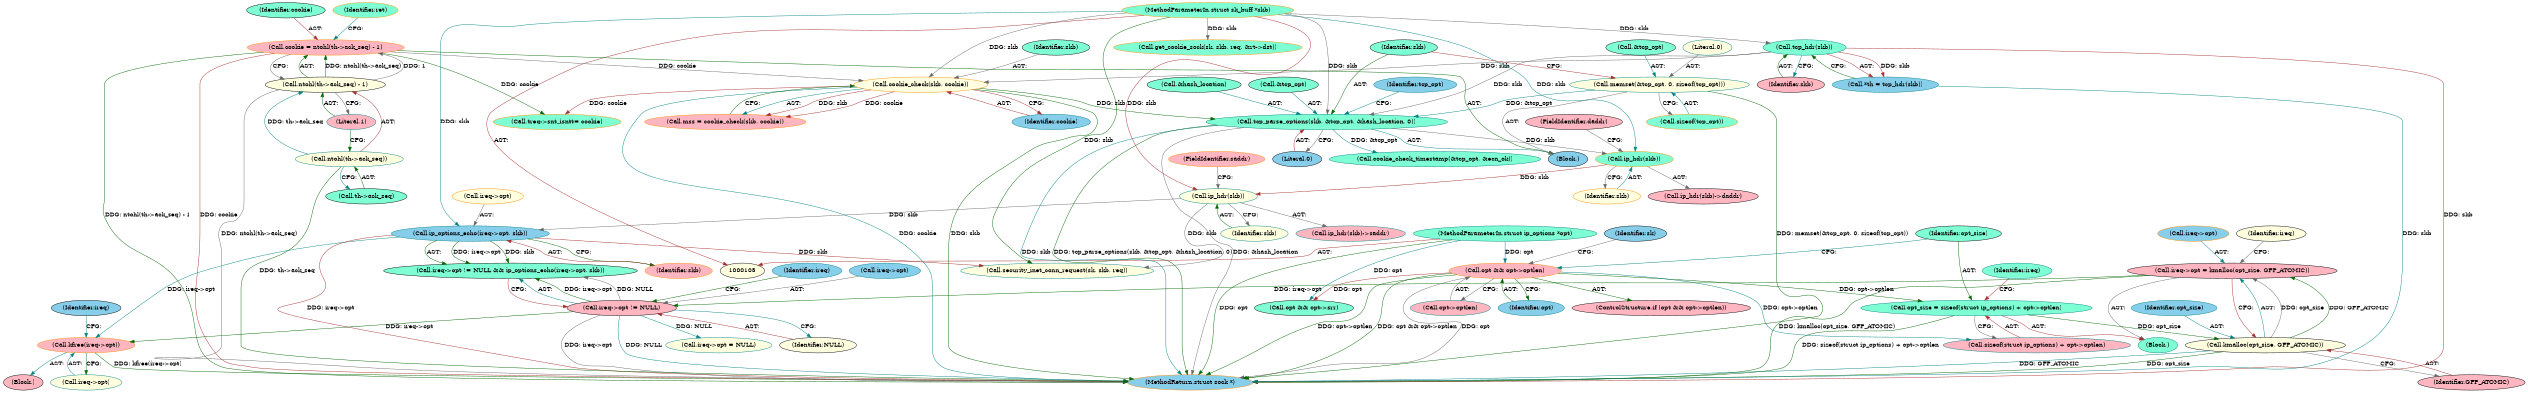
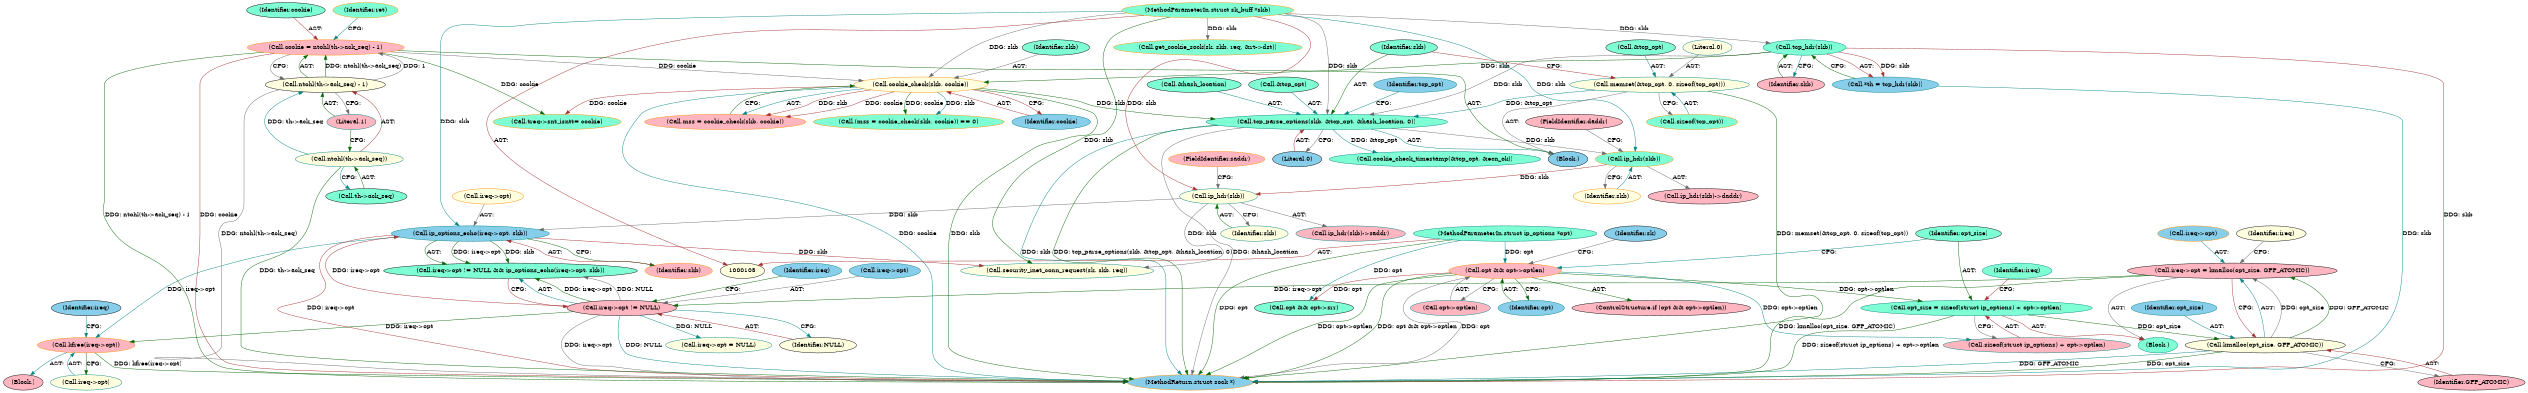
edge "(Call,tcp_hdr(skb))" -> "(Call,cookie_check(skb, cookie))": color gray40 -> darkgreen
node "(Call,(mss = cookie_check(skb, cookie)) == 0)": added
edge "(Call,ireq->opt != NULL)" -> "(Call,ip_options_echo(ireq->opt, skb))": added, label "DDG: ireq->opt"
